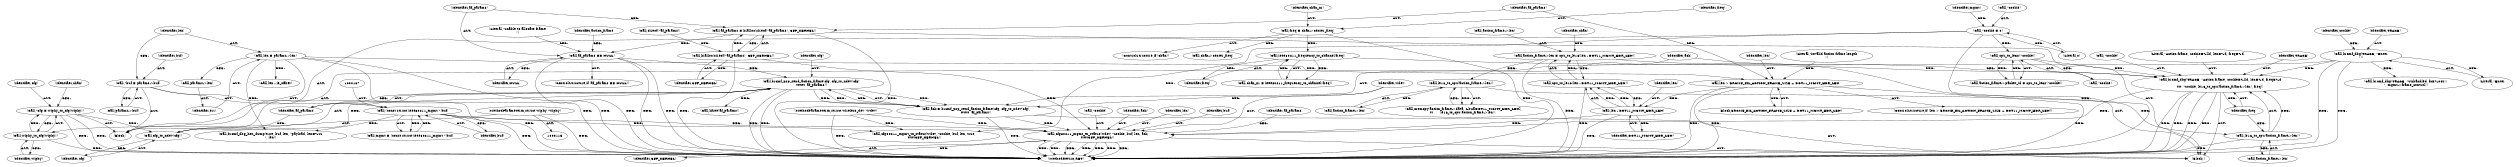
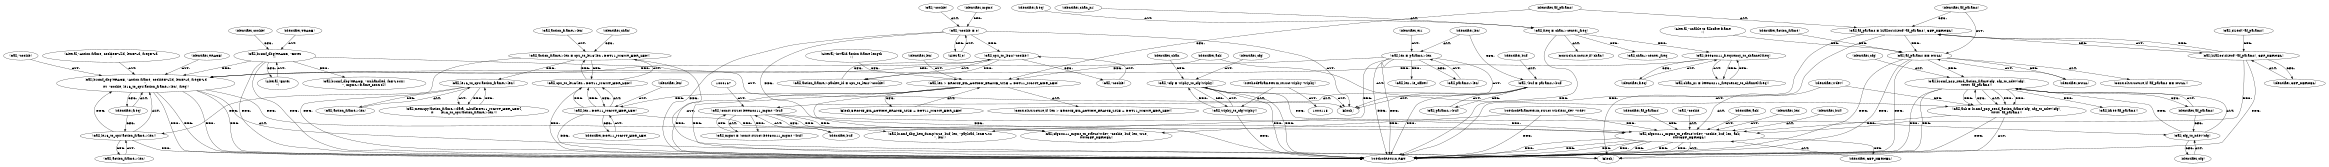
edge "(Call,params->len)" -> "(Identifier,err)": now "(Call,params->len)" -> "(Call,len = params->len)"
edge "(Call,(const struct ieee80211_mgmt *)buf)" -> "(MethodReturn,RET)": removed, label "DDG:"
edge "(MethodParameterIn,struct wiphy *wiphy)" -> "(MethodReturn,RET)": removed, label "DDG:"
node "(Identifier,wiphy)": removed
